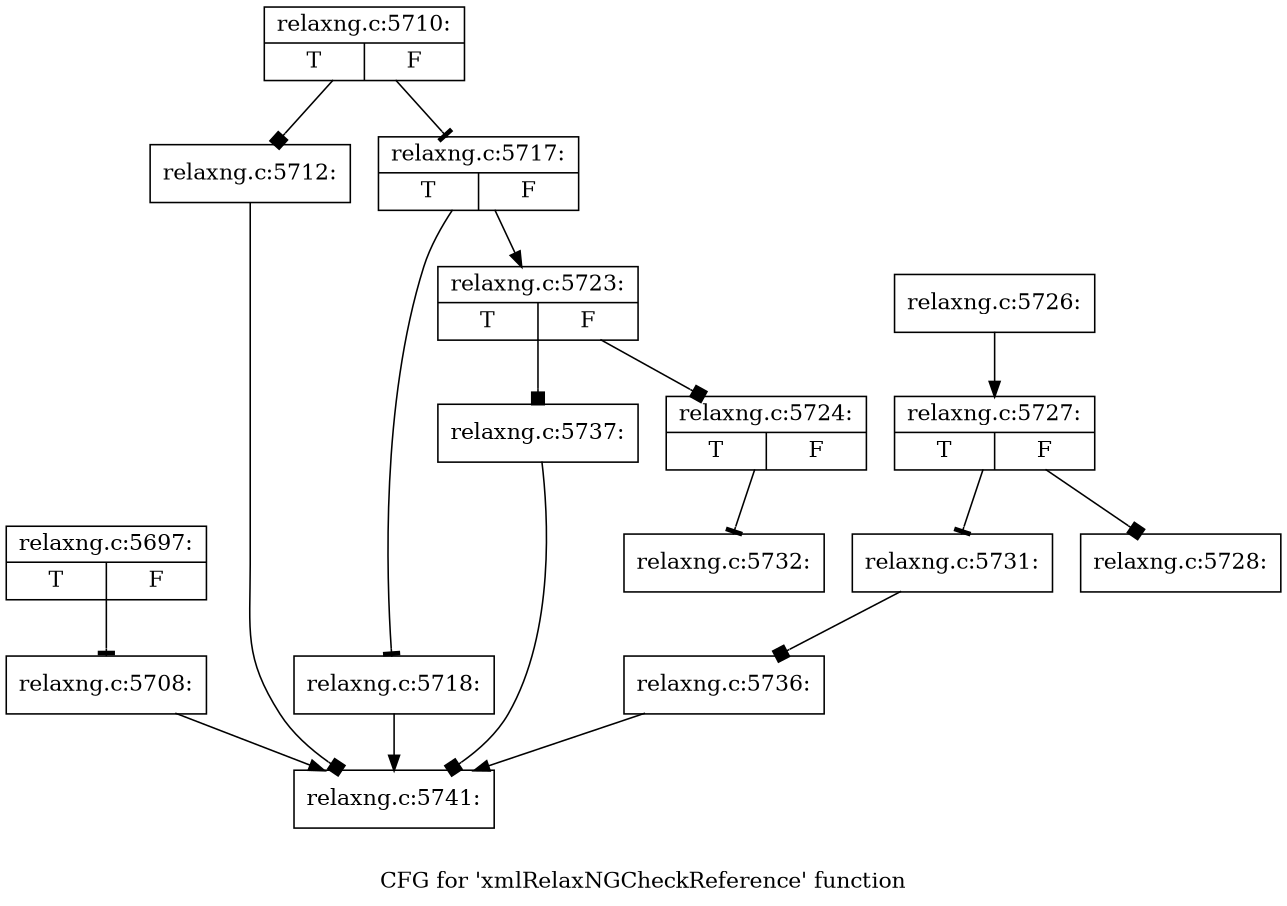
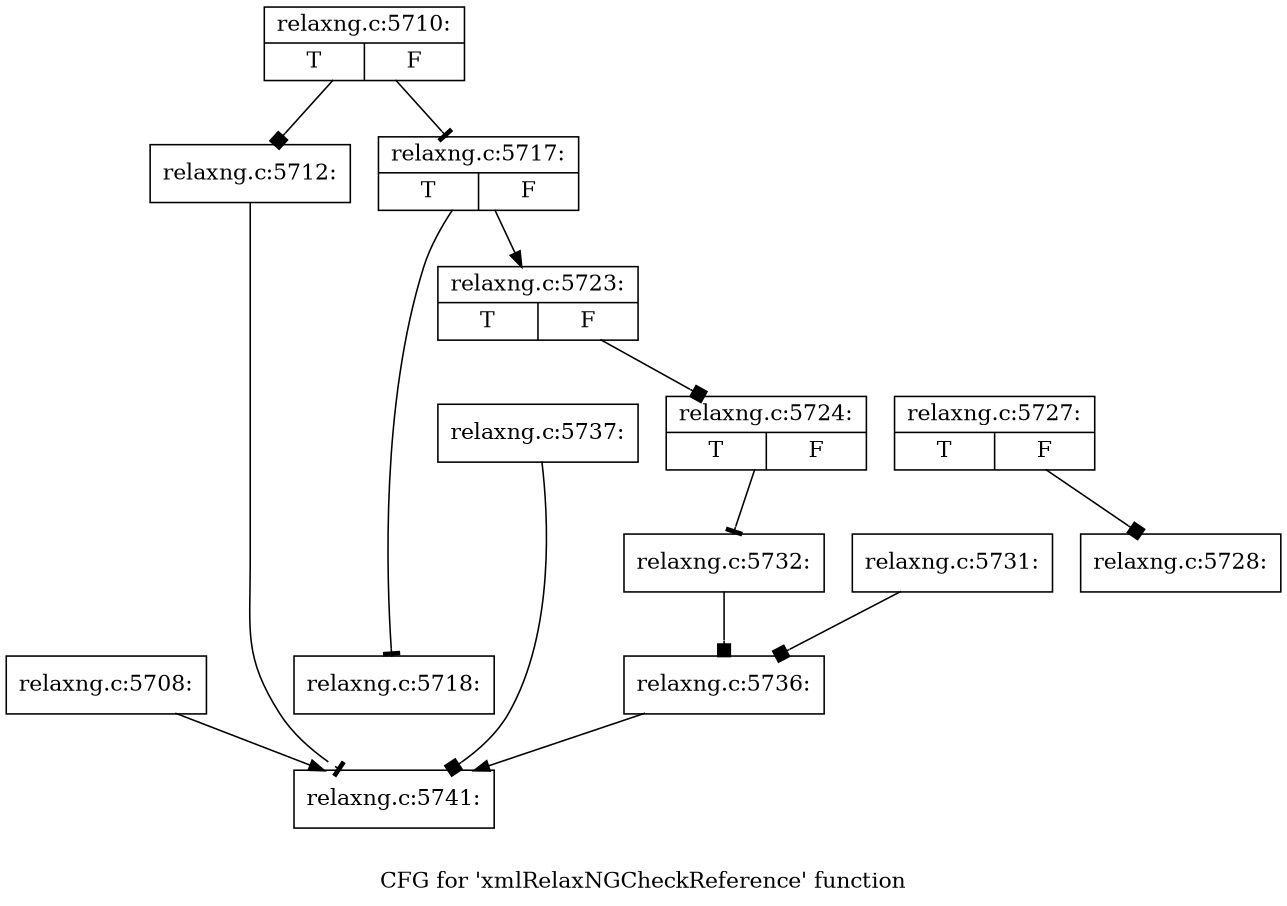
node "relaxng.c:5726:": removed
edge "relaxng.c:5723:" -> "relaxng.c:5737:": removed
edge "relaxng.c:5712:" -> "relaxng.c:5741:": arrowhead box -> tee
edge "relaxng.c:5727:" -> "relaxng.c:5731:": removed
node "relaxng.c:5697:": removed
edge "relaxng.c:5732:" -> "relaxng.c:5736:": added
edge "relaxng.c:5718:" -> "relaxng.c:5741:": removed
